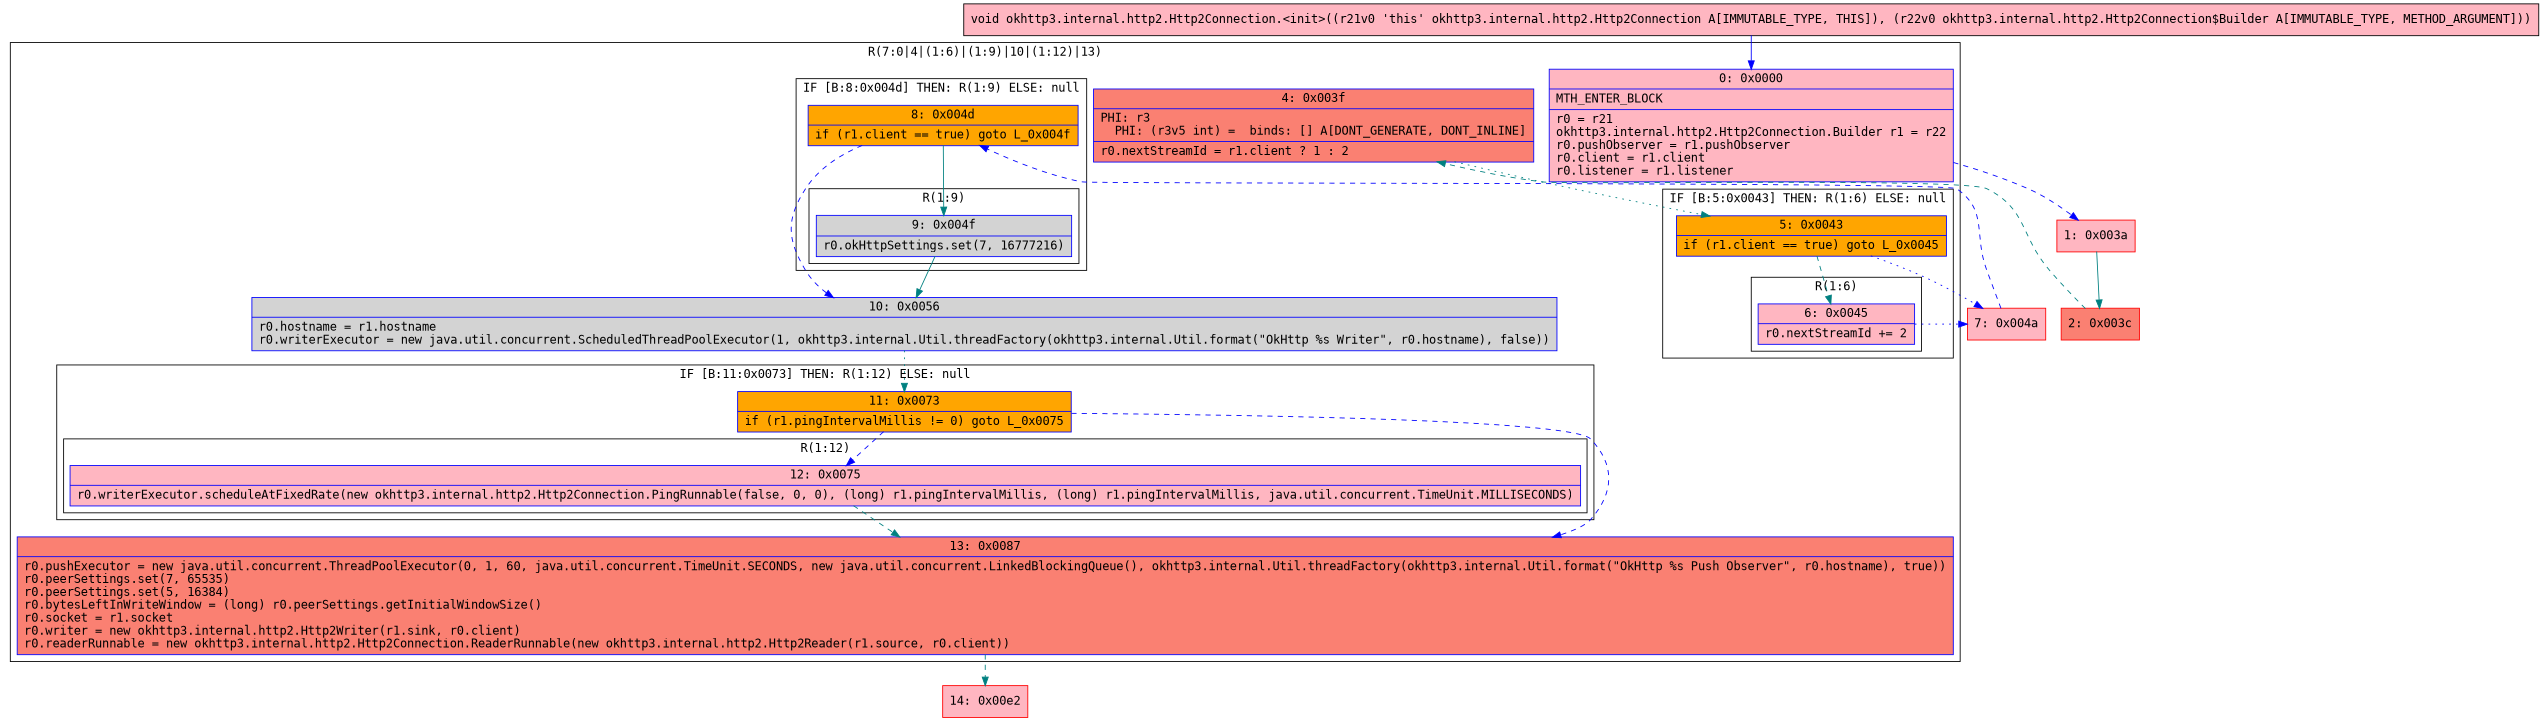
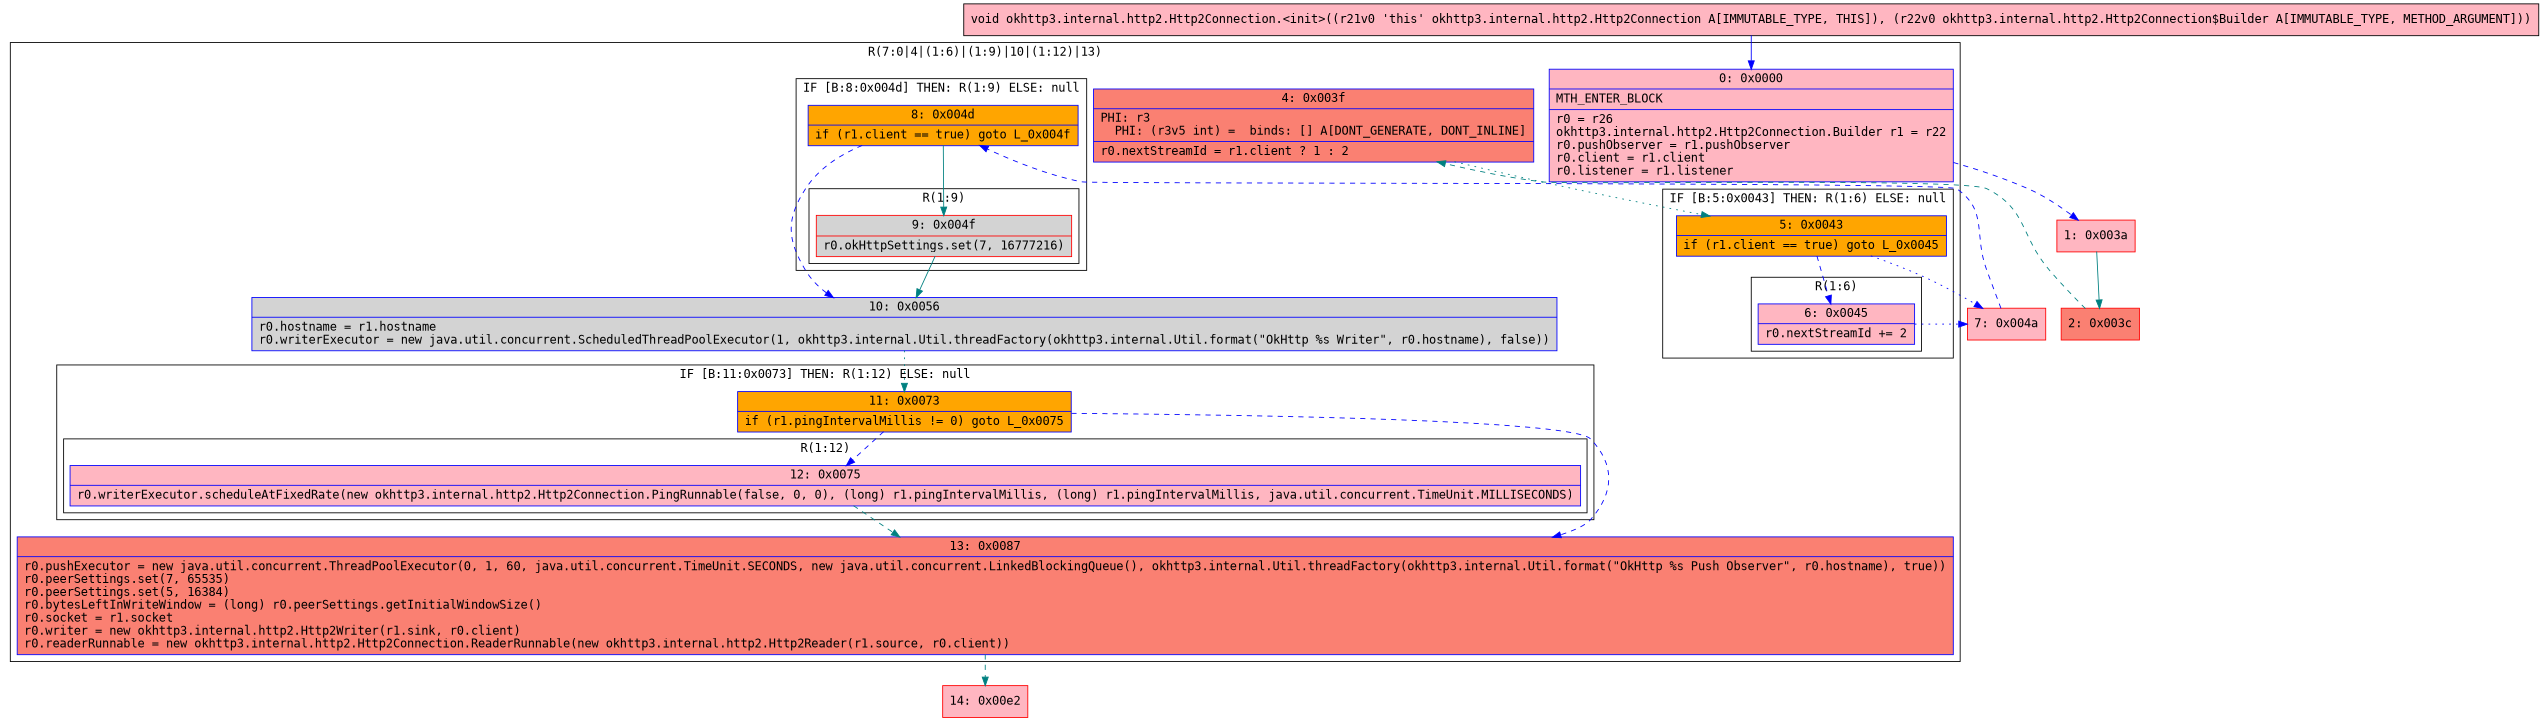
node "0: 0x0000": text "r0 = r21" -> "r0 = r26"
node "9: 0x004f": color blue -> red
edge "5: 0x0043" -> "6: 0x0045": color teal -> blue
